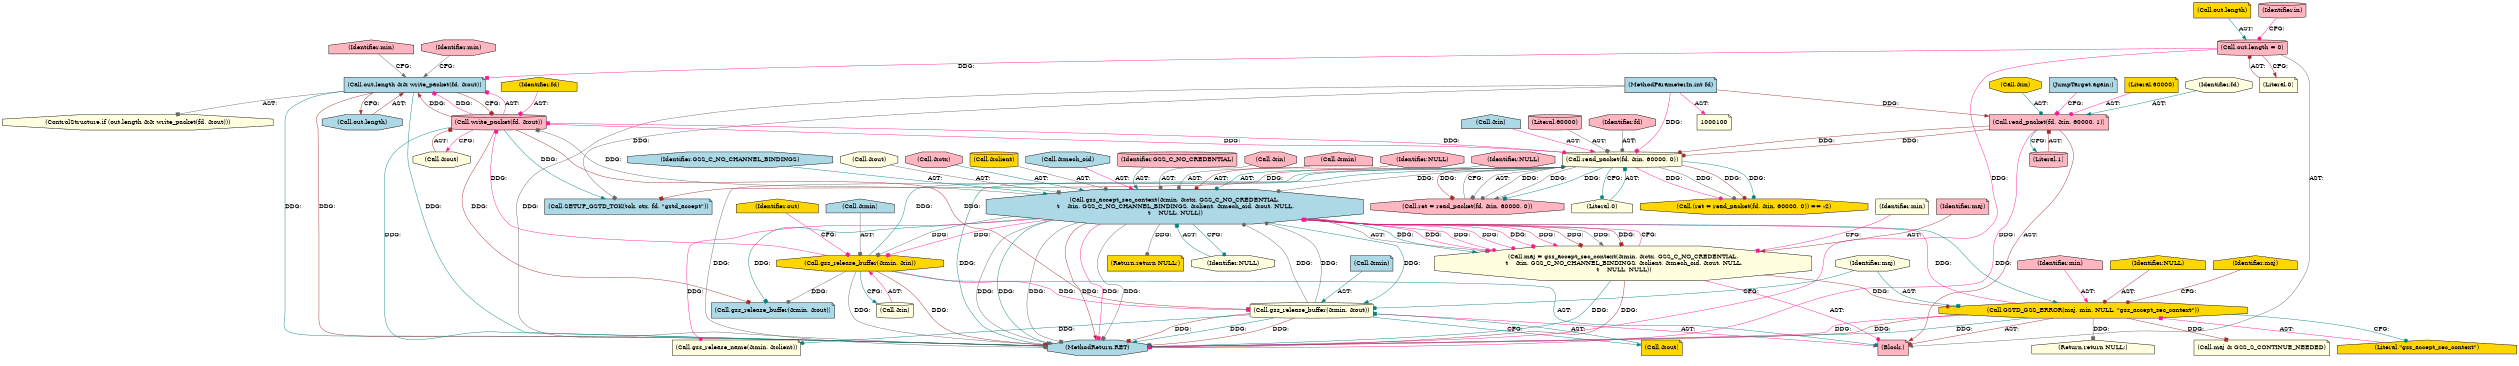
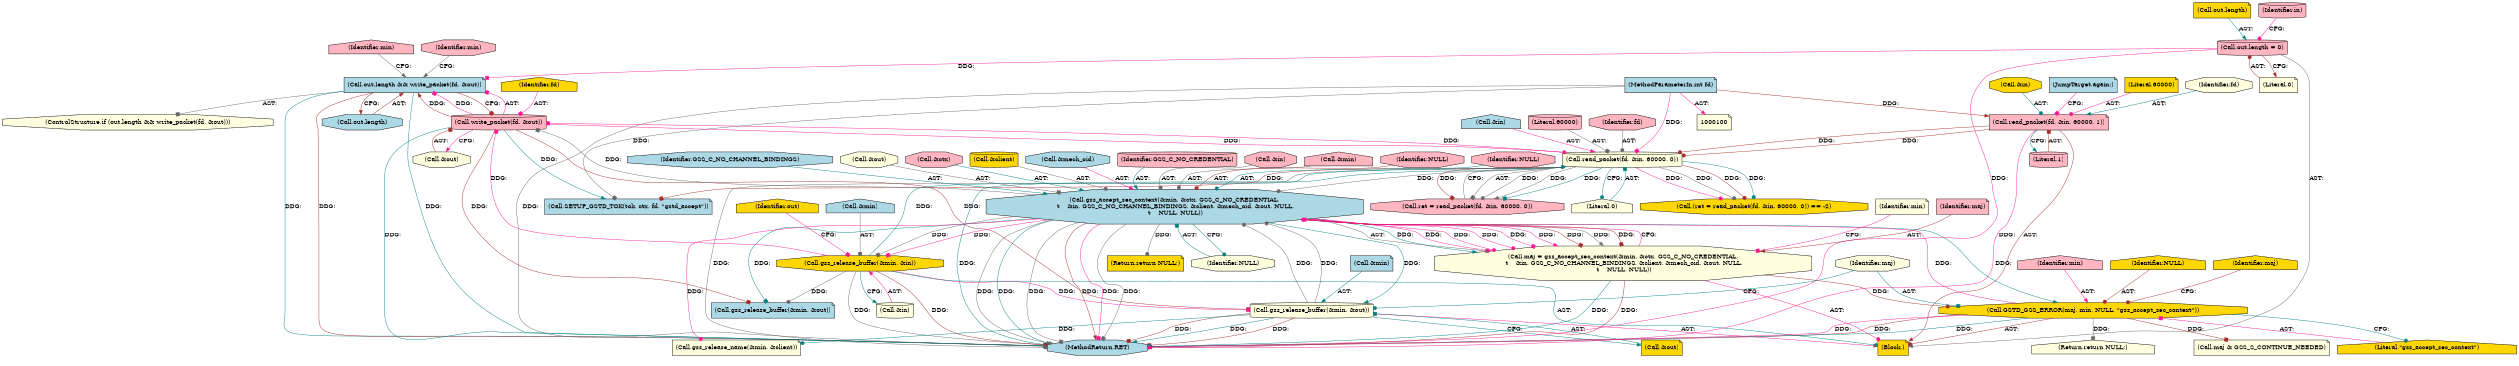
node "(Block,)": fillcolor lightpink -> gold
